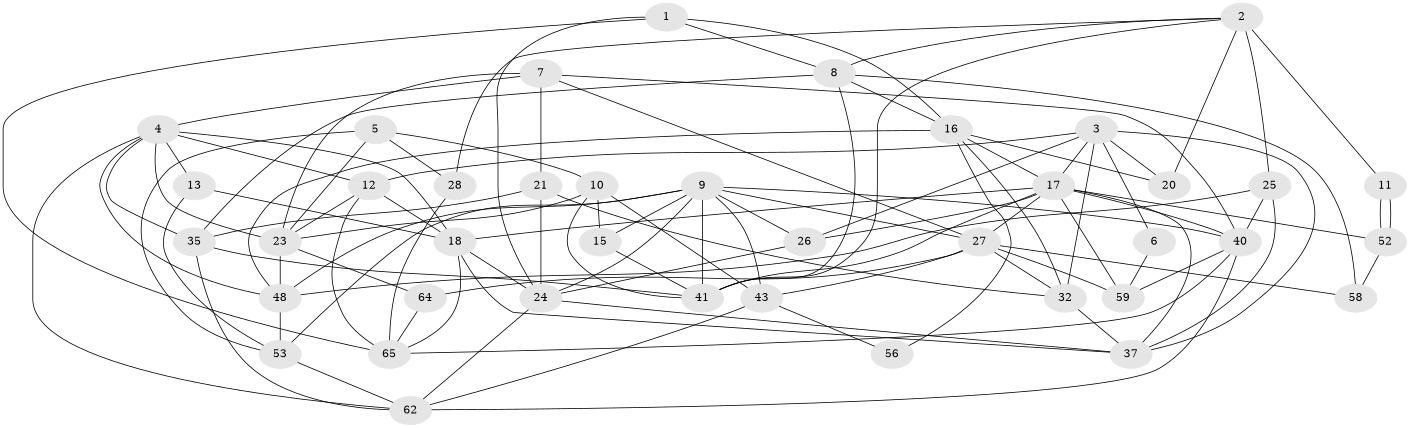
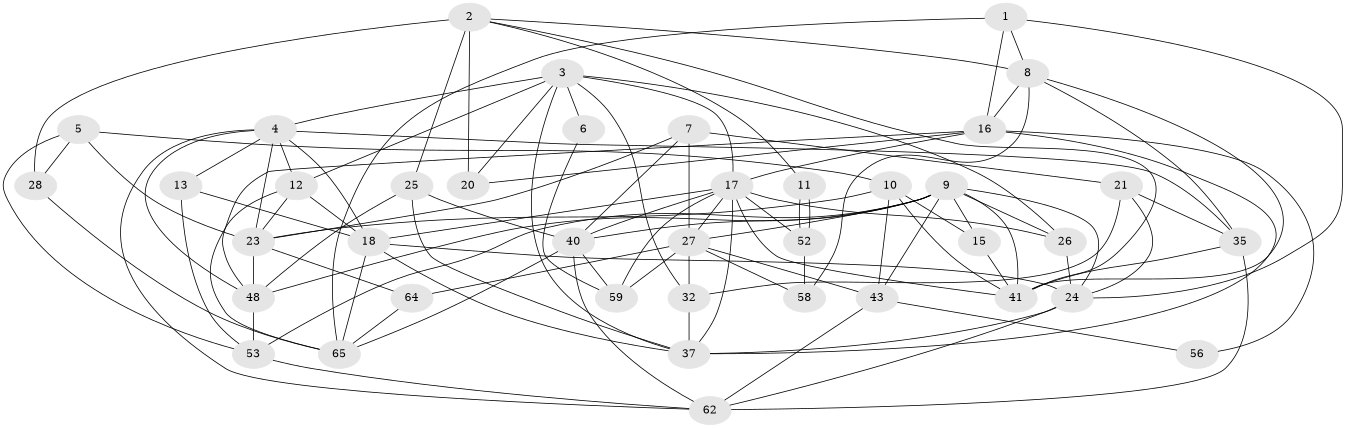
edge "7" -- "4": now "3" -- "4"
edge "16" -- "32": now "16" -- "37"
